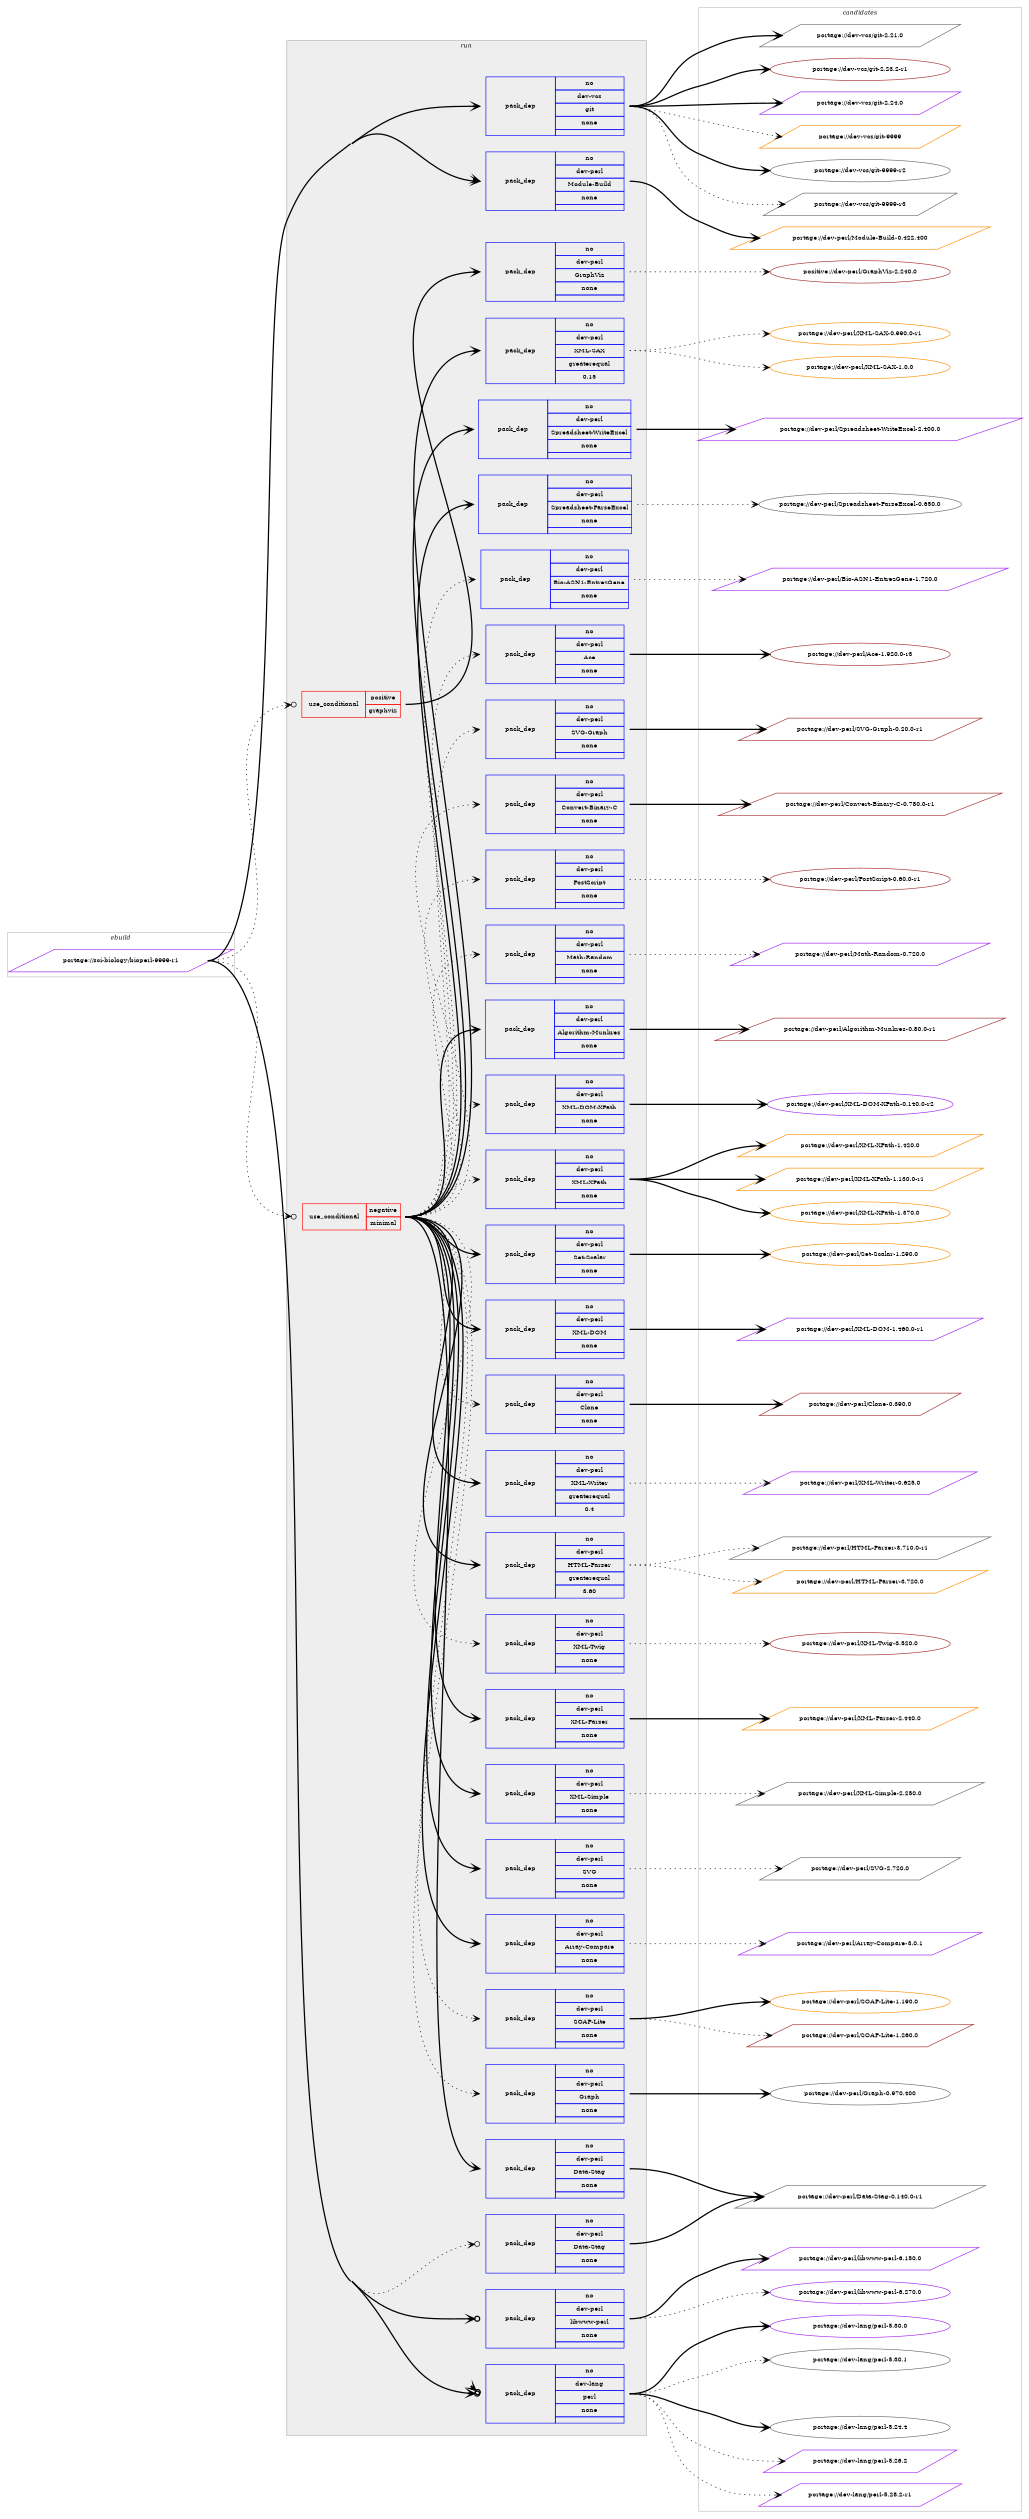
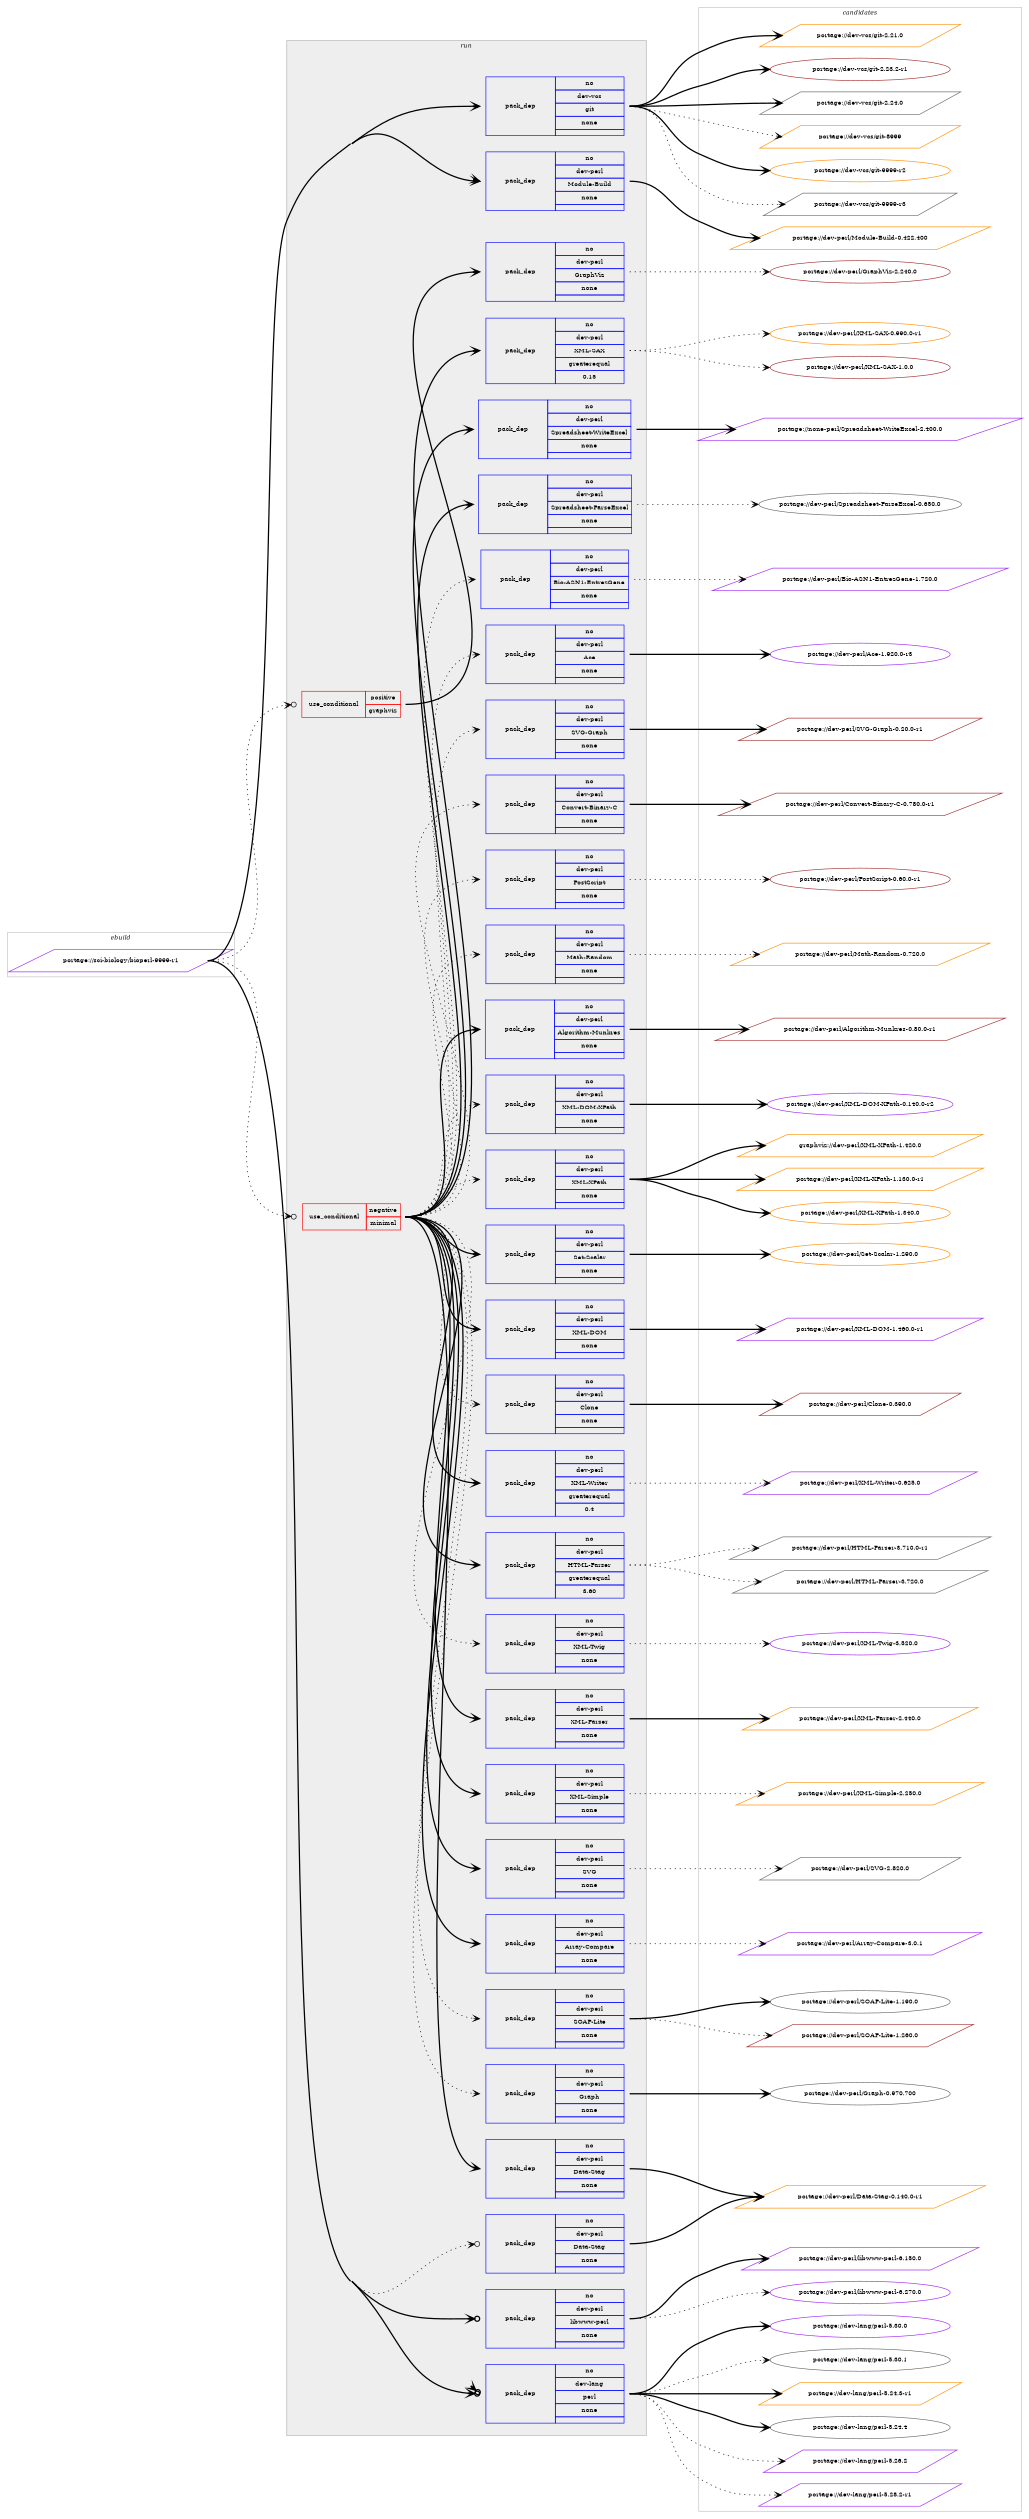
node "portage://dev-vcs/git-2.21.0": color gray40 -> darkorange
node "portage://dev-vcs/git-2.24.0": color purple -> gray40
node "portage://dev-vcs/git-9999": label "portage://dev-vcs/git-9999" -> "portage://dev-vcs/git-8999"
node "portage://dev-vcs/git-9999-r2": color gray40 -> darkorange
node "positive://dev-perl/GraphViz-2.240.0": label "positive://dev-perl/GraphViz-2.240.0" -> "portage://dev-perl/GraphViz-2.240.0"
node "portage://dev-perl/XML-SAX-1.0.0": color darkorange -> brown
node "portage://dev-perl/Spreadsheet-WriteExcel-2.400.0": label "portage://dev-perl/Spreadsheet-WriteExcel-2.400.0" -> "portage://none-perl/Spreadsheet-WriteExcel-2.400.0"
node "portage://dev-perl/Ace-1.920.0-r3": color brown -> purple
node "portage://dev-perl/Math-Random-0.720.0": color purple -> darkorange
node "portage://dev-perl/XML-XPath-1.420.0": label "portage://dev-perl/XML-XPath-1.420.0" -> "graphviz://dev-perl/XML-XPath-1.420.0"
node "portage://dev-perl/XML-XPath-1.370.0": label "portage://dev-perl/XML-XPath-1.370.0" -> "portage://dev-perl/XML-XPath-1.340.0"
node "portage://dev-perl/HTML-Parser-3.720.0": color darkorange -> gray40
node "portage://dev-perl/XML-Twig-3.520.0": color brown -> purple
node "portage://dev-perl/XML-Simple-2.250.0": color gray40 -> darkorange
node "portage://dev-perl/SVG-2.720.0": label "portage://dev-perl/SVG-2.720.0" -> "portage://dev-perl/SVG-2.820.0"
node "portage://dev-perl/SOAP-Lite-1.190.0": color darkorange -> gray40
node "portage://dev-perl/Graph-0.970.400": label "portage://dev-perl/Graph-0.970.400" -> "portage://dev-perl/Graph-0.970.700"
node "portage://dev-perl/Data-Stag-0.140.0-r1": color gray40 -> darkorange
node "portage://dev-lang/perl-5.24.3-r1": added
